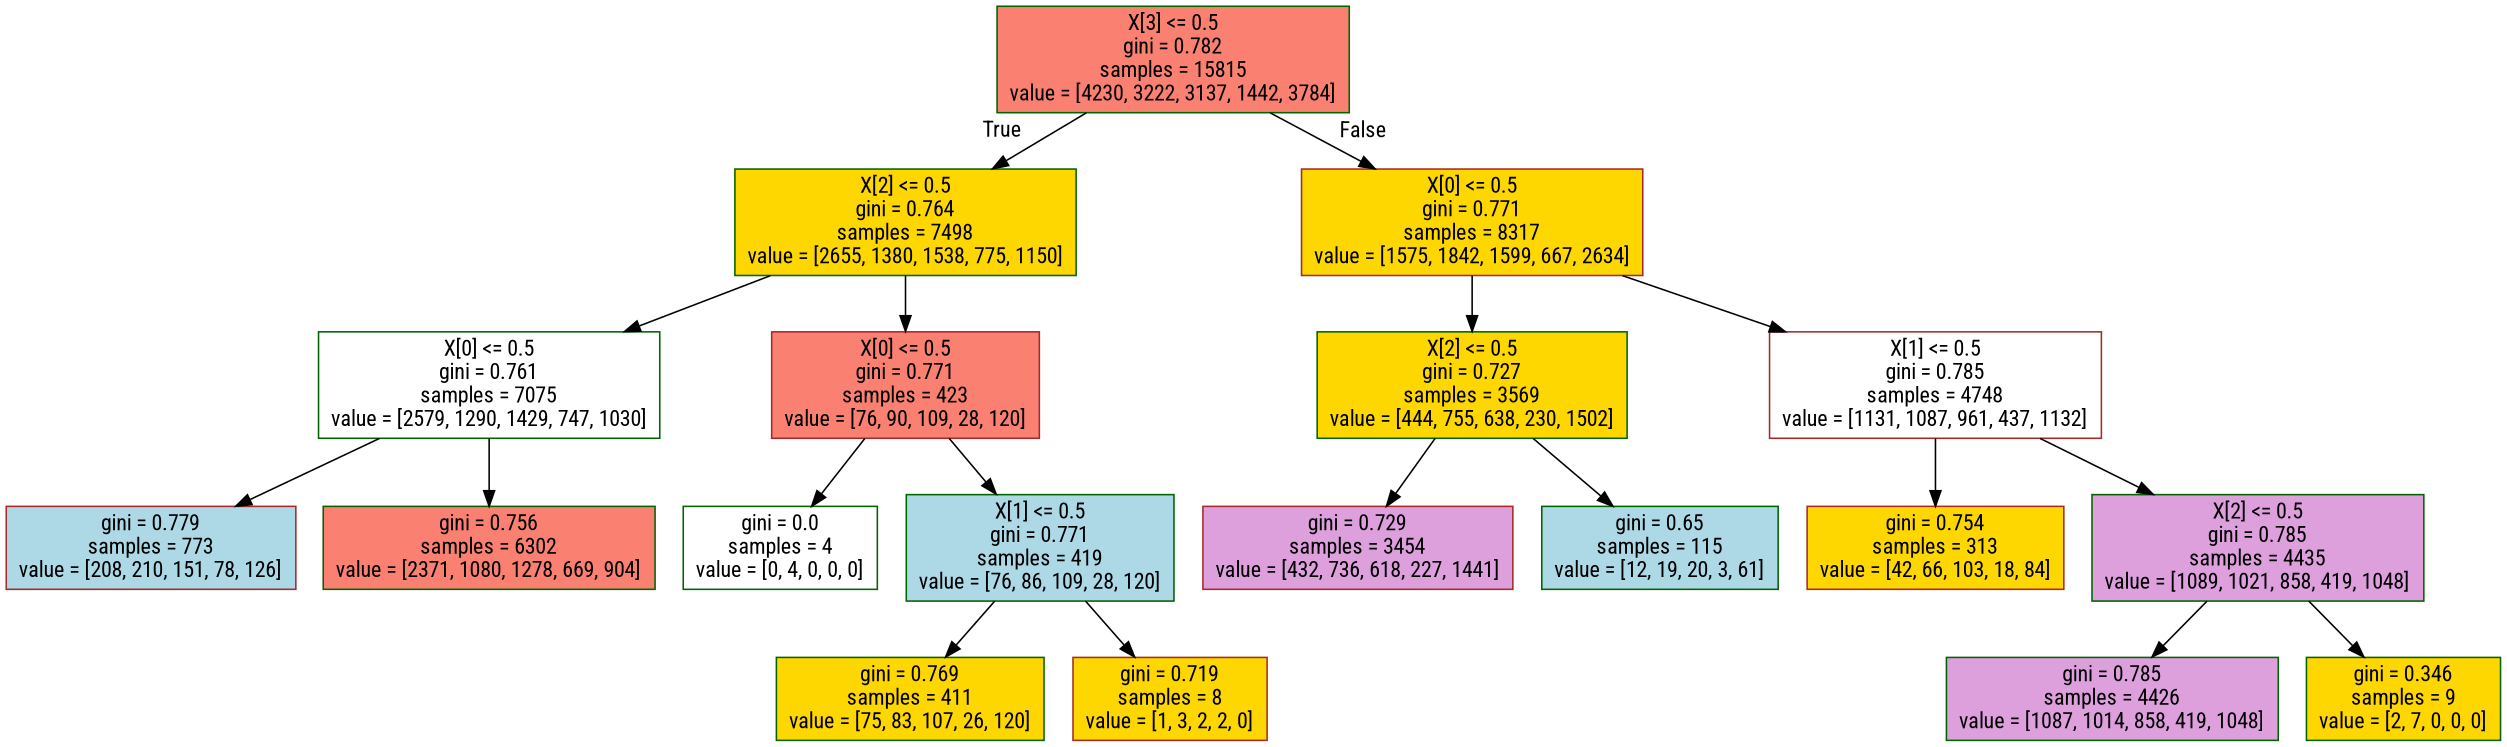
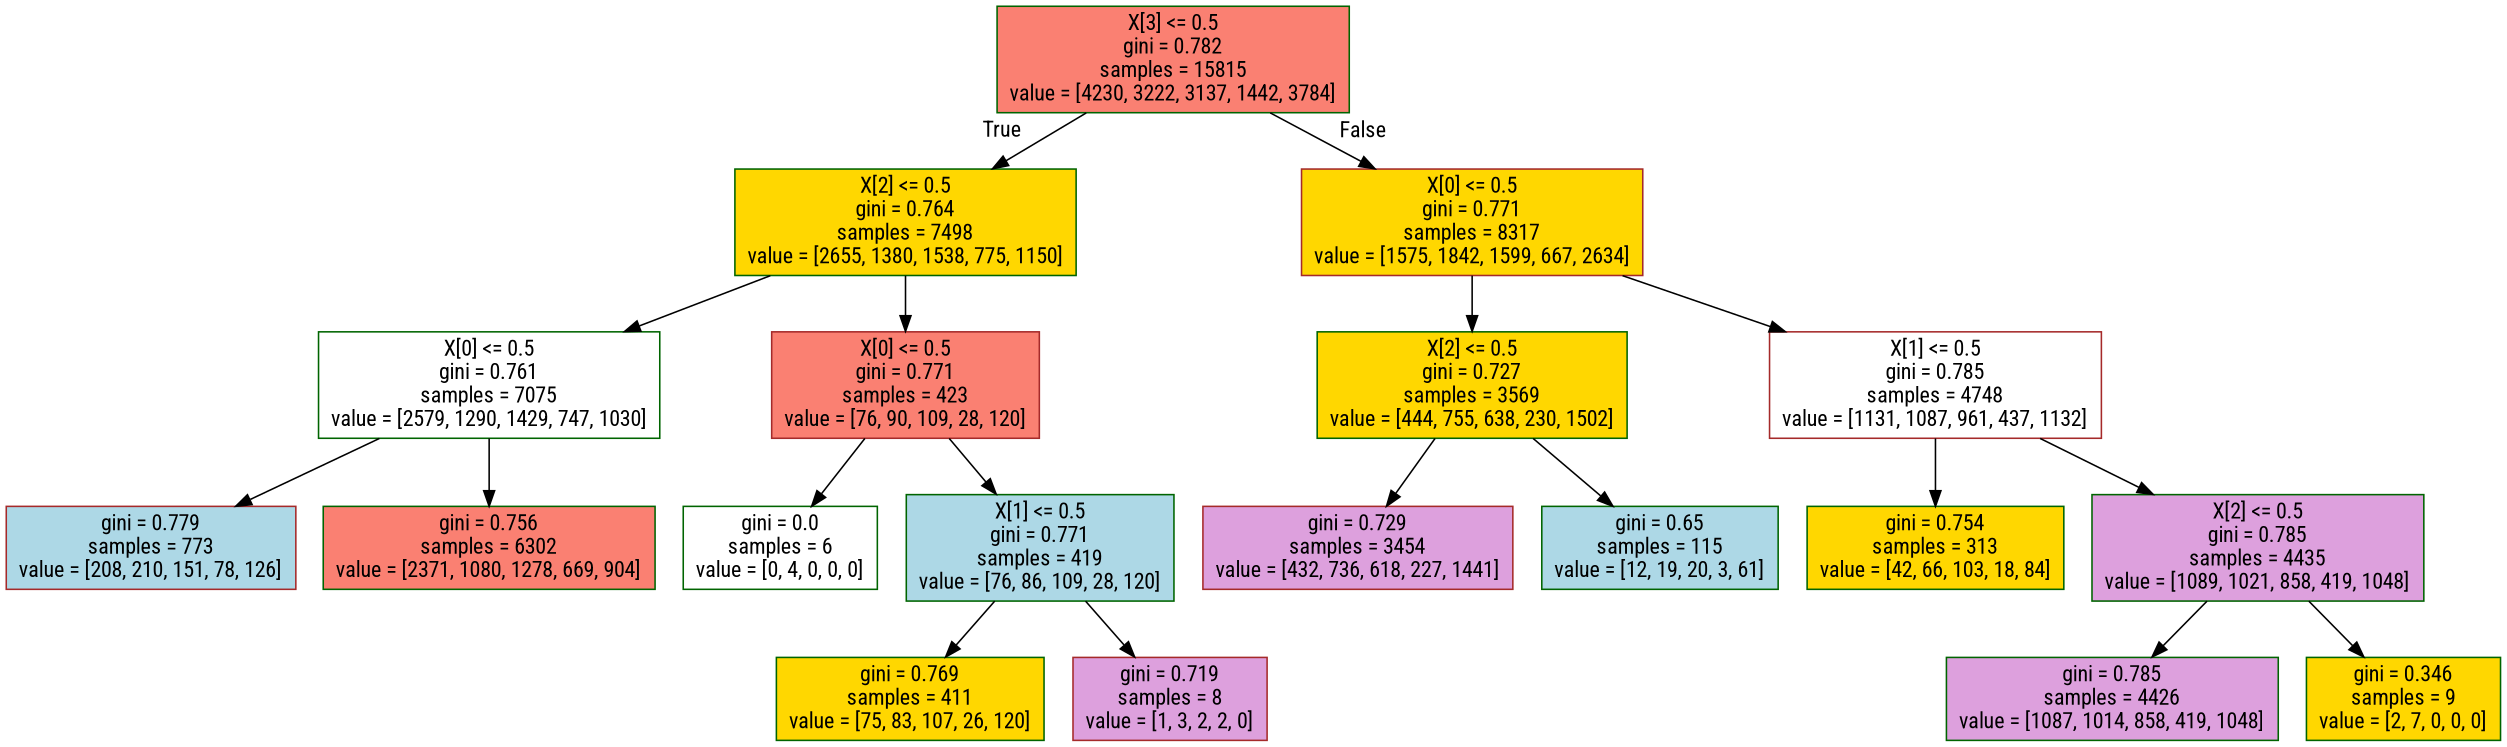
node "gini = 0.0 samples = 4 value = [0, 4, 0, 0, 0]": label "gini = 0.0 samples = 4 value = [0, 4, 0, 0, 0]" -> "gini = 0.0 samples = 6 value = [0, 4, 0, 0, 0]"
node "gini = 0.754 samples = 313 value = [42, 66, 103, 18, 84]": color brown -> darkgreen
node "gini = 0.719 samples = 8 value = [1, 3, 2, 2, 0]": fillcolor gold -> plum
